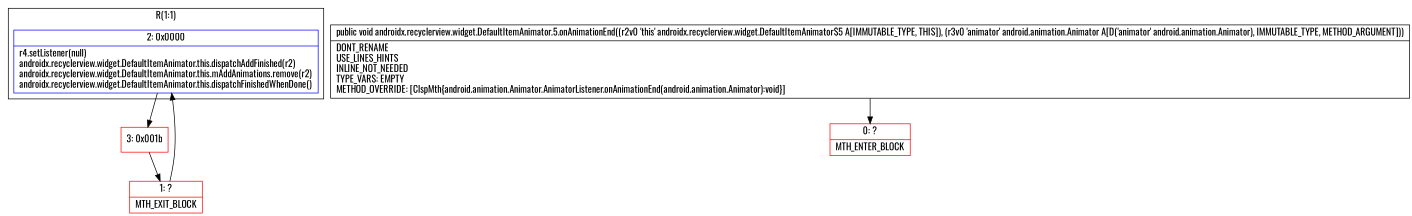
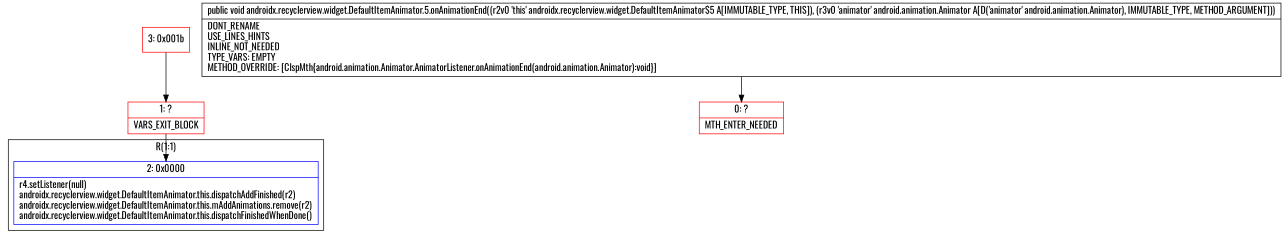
edge "2: 0x0000" -> "3: 0x001b": removed
node "0: ?": text "MTH_ENTER_BLOCK" -> "MTH_ENTER_NEEDED"
node "1: ?": text "MTH_EXIT_BLOCK" -> "VARS_EXIT_BLOCK"
